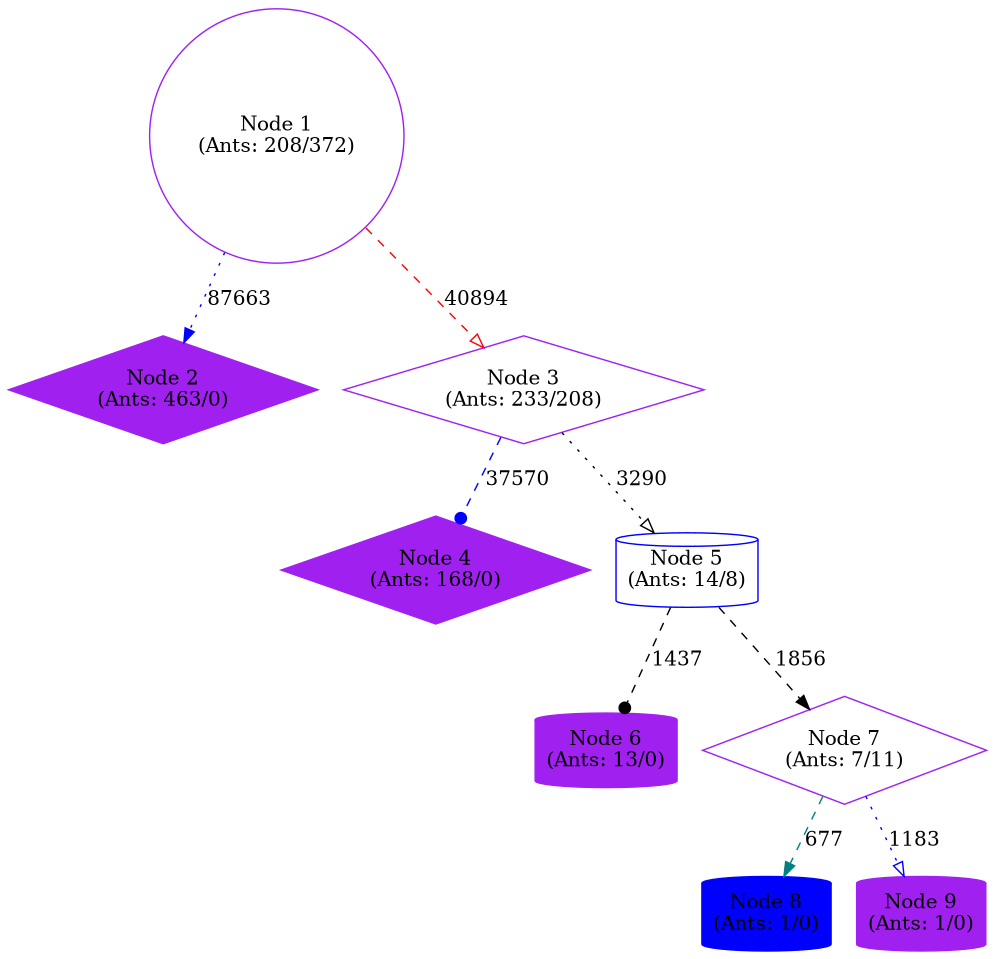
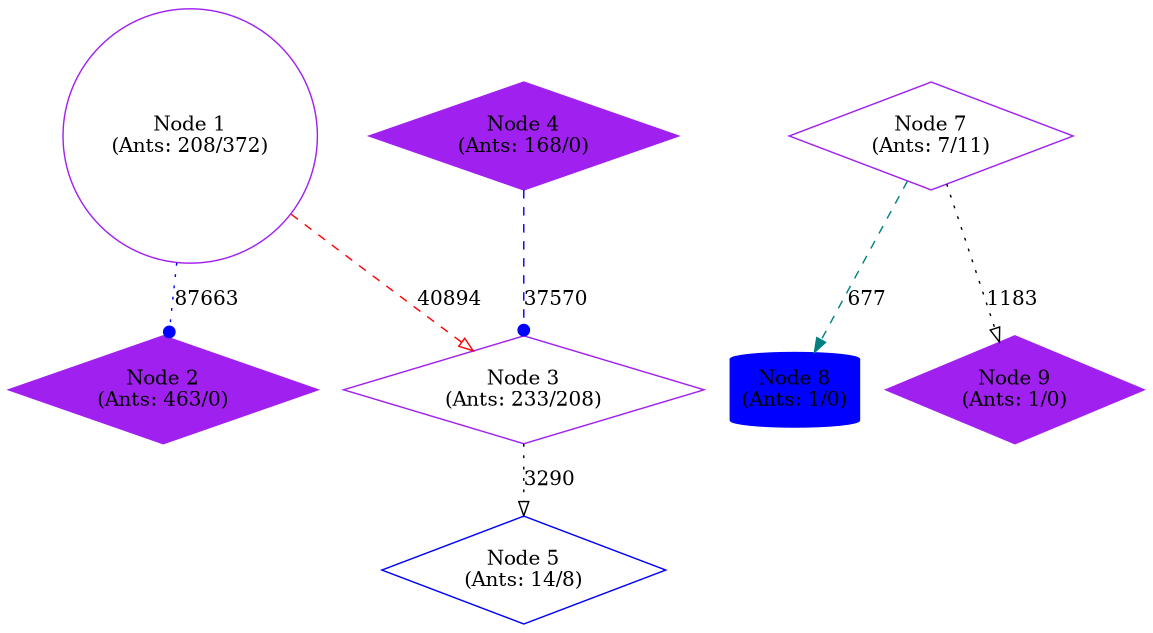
edge "Node 1 (Ants: 208/372)" -> "Node 2 (Ants: 463/0)": arrowhead normal -> dot
edge "Node 3 (Ants: 233/208)" -> "Node 4 (Ants: 168/0)": reversed
node "Node 5 (Ants: 14/8)": shape cylinder -> diamond
edge "Node 5 (Ants: 14/8)" -> "Node 7 (Ants: 7/11)": removed, label "1856"
node "Node 6 (Ants: 13/0)": removed
edge "Node 7 (Ants: 7/11)" -> "Node 9 (Ants: 1/0)": color blue -> black
node "Node 9 (Ants: 1/0)": shape cylinder -> diamond
